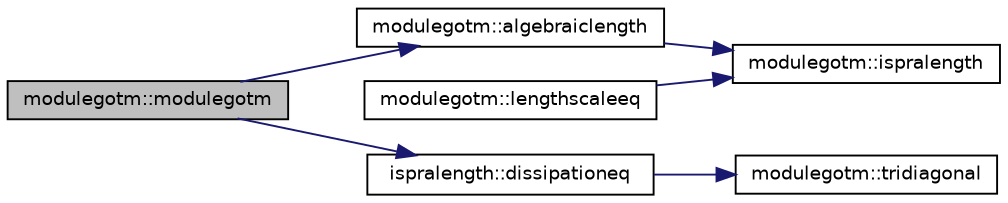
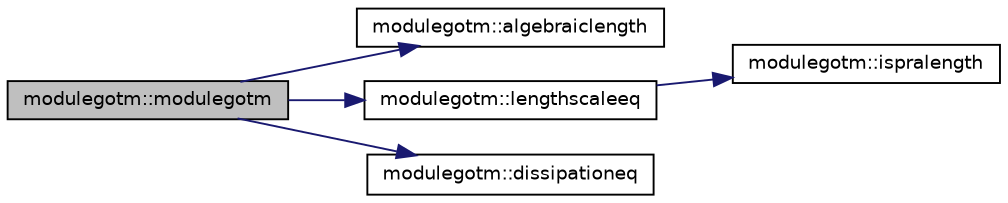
edge "modulegotm::algebraiclength" -> "modulegotm::ispralength": removed
edge "modulegotm::modulegotm" -> "modulegotm::lengthscaleeq": added
node "ispralength::dissipationeq": label "ispralength::dissipationeq" -> "modulegotm::dissipationeq"
node "modulegotm::tridiagonal": removed
